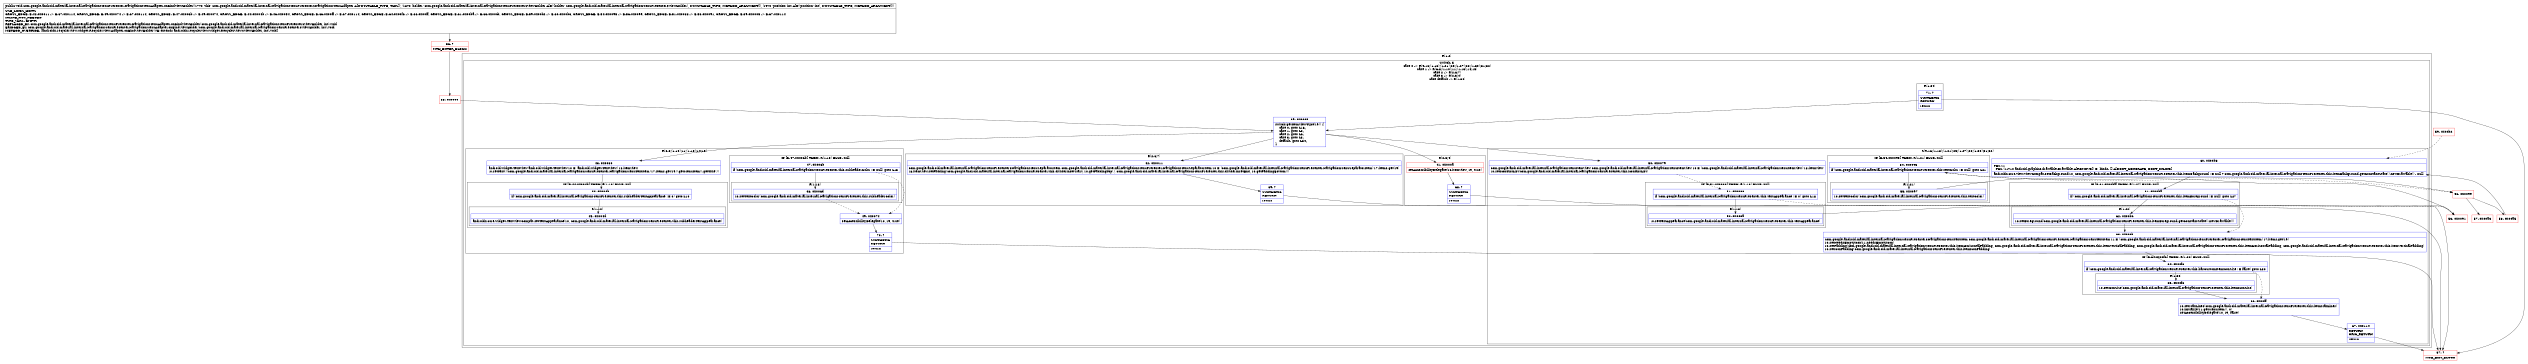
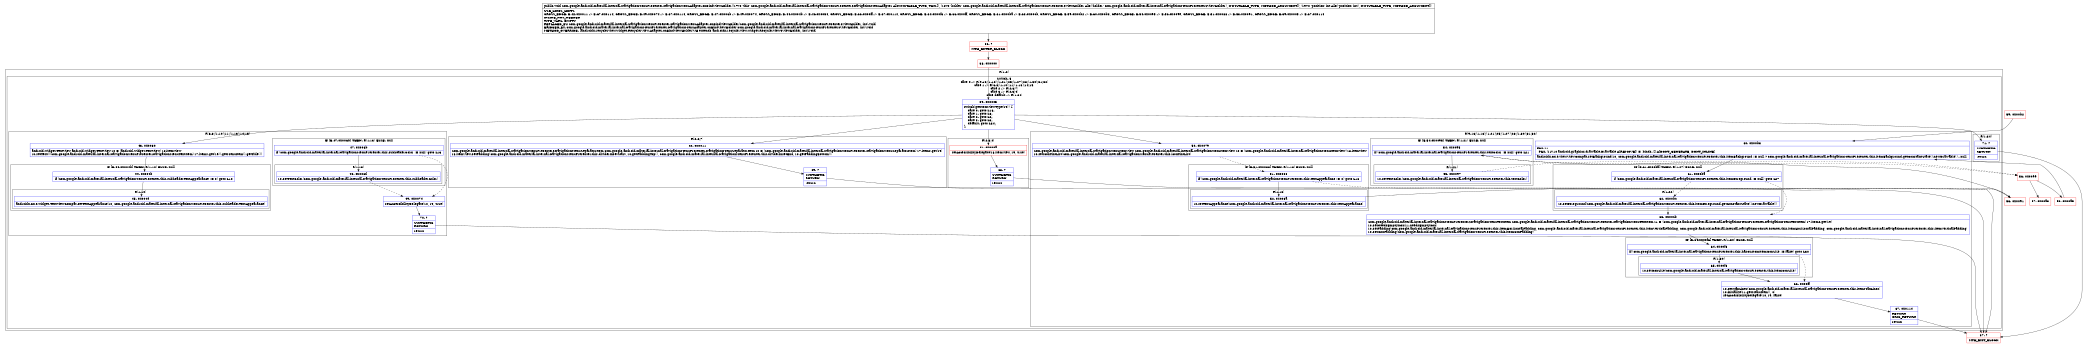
edge "71: ?" -> "39: 0x0005": reversed
edge "59: 0x00b2" -> "60: 0x00b3": style dashed -> solid
edge "55: 0x0097" -> "56: 0x009e": style solid -> dashed
edge "61: 0x00ba" -> "62: 0x00bc": style solid -> dashed
